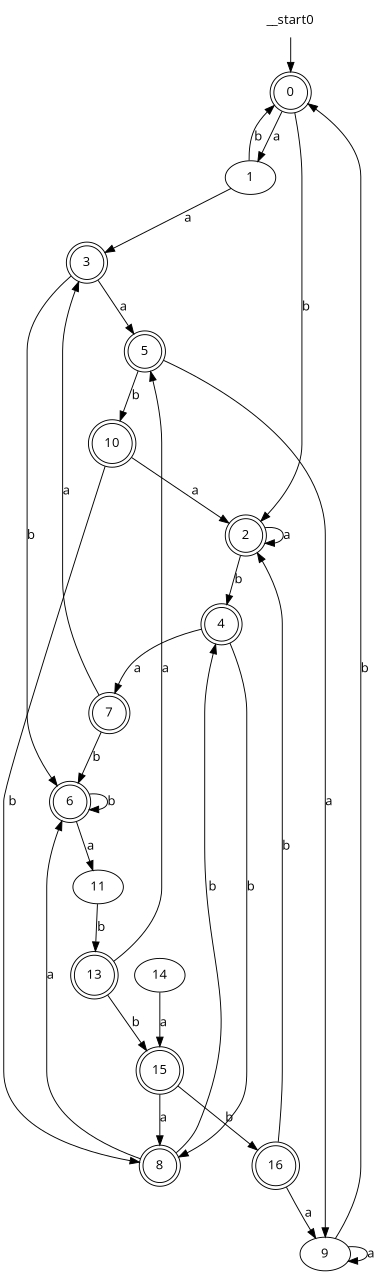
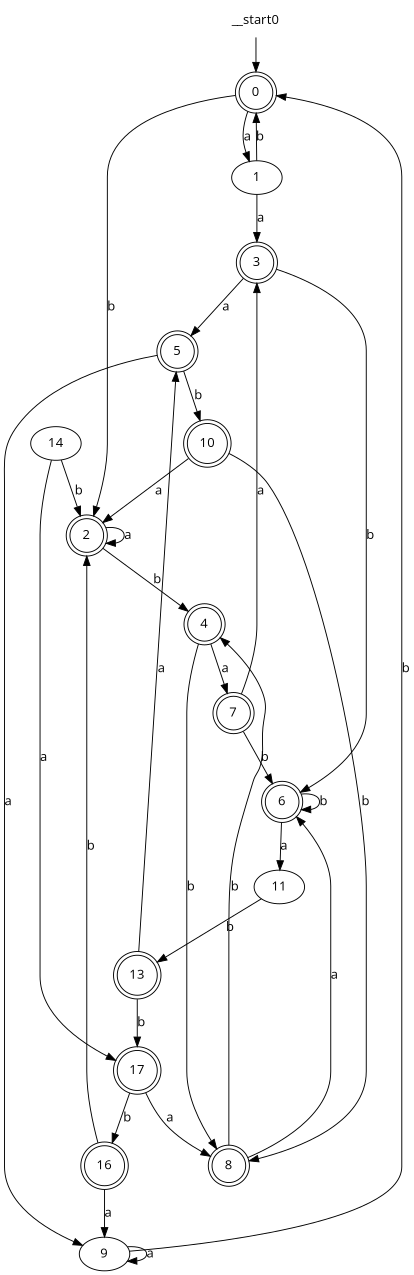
edge "14" -> "2": added, label "b"
node "15": label "15" -> "17"
